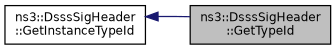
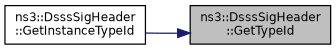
edge "ns3::DsssSigHeader ::GetTypeId" -> "ns3::DsssSigHeader ::GetInstanceTypeId": reversed
